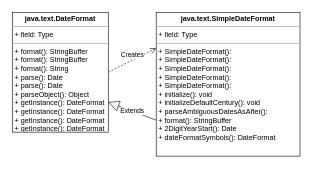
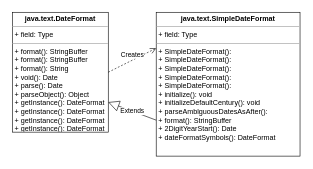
node "java.text.DateFormat + field: Type + format(): StringBuffer + format(): StringBuffer + format(): String + parse(): Date + parse(): Date + parseObject(): Object + getInstance(): DateFormat + getInstance(): DateFormat + getInstance(): DateFormat + getInstance(): DateFormat": label "java.text.DateFormat + field: Type + format(): StringBuffer + format(): StringBuffer + format(): String + parse(): Date + parse(): Date + parseObject(): Object + getInstance(): DateFormat + getInstance(): DateFormat + getInstance(): DateFormat + getInstance(): DateFormat" -> "java.text.DateFormat + field: Type + format(): StringBuffer + format(): StringBuffer + format(): String + void(): Date + parse(): Date + parseObject(): Object + getInstance(): DateFormat + getInstance(): DateFormat + getInstance(): DateFormat + getInstance(): DateFormat"
